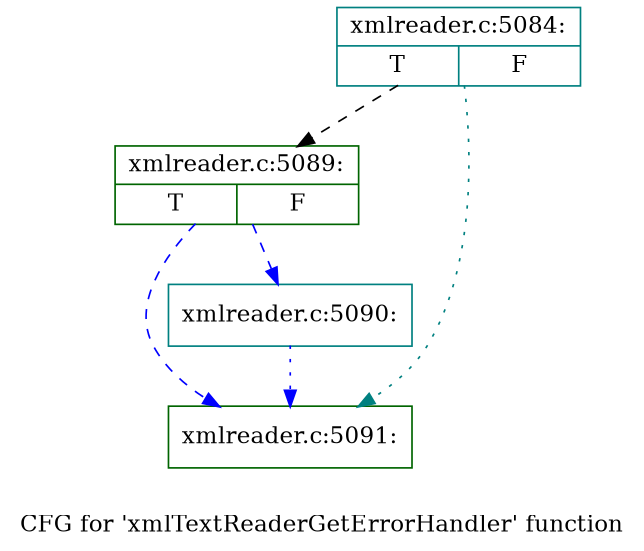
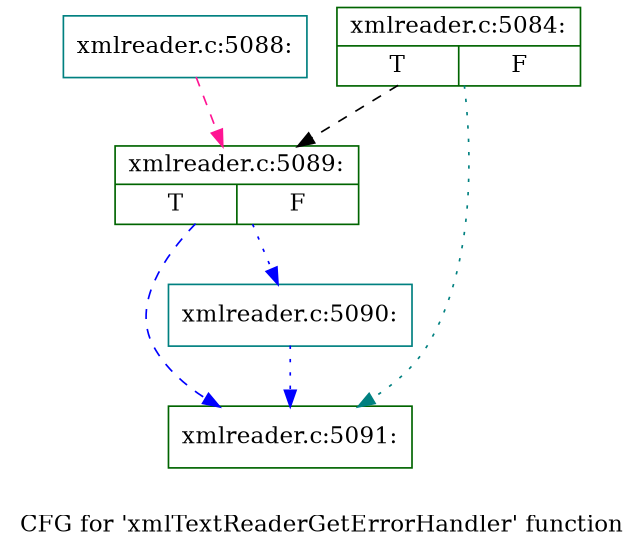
node "xmlreader.c:5088:": added
node "xmlreader.c:5084:": color teal -> darkgreen
edge "xmlreader.c:5089:" -> "xmlreader.c:5090:": style dashed -> dotted
